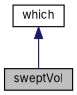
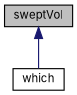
edge "sweptVol" -> "which": reversed
